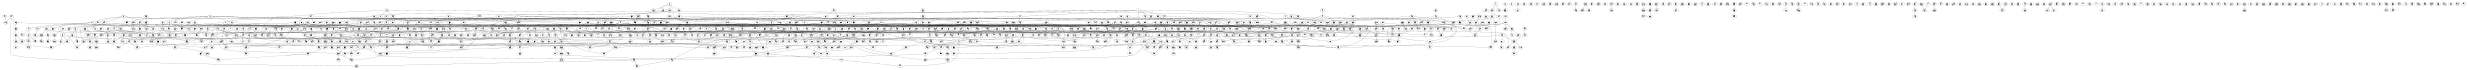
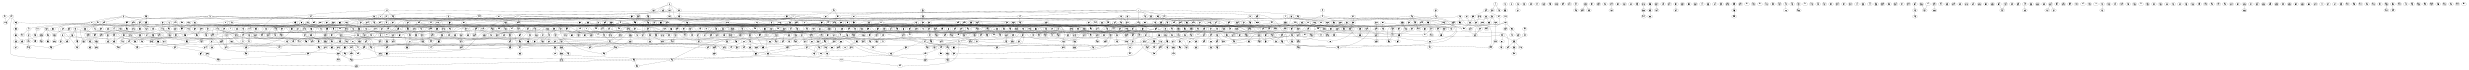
node "898": added
